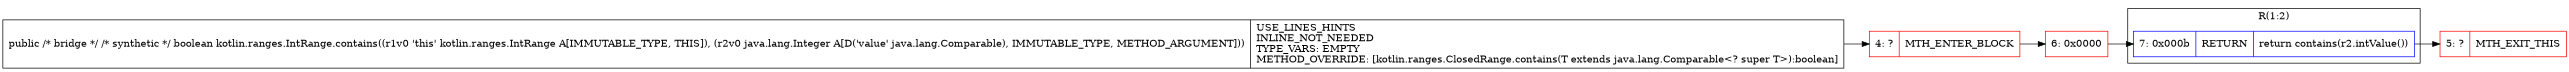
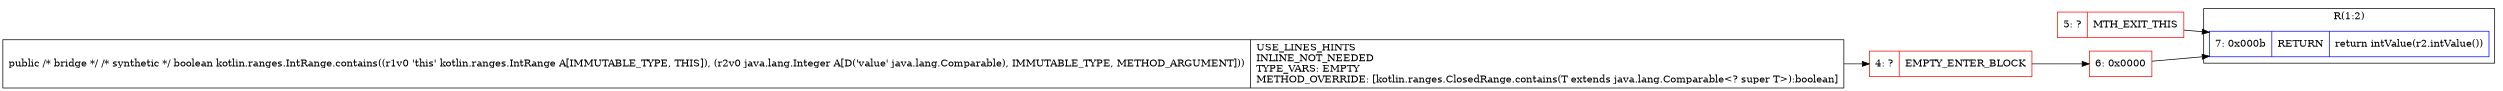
node "4: ?": text "MTH_ENTER_BLOCK" -> "EMPTY_ENTER_BLOCK"
node "7: 0x000b": text "return contains(r2.intValue())" -> "return intValue(r2.intValue())"
edge "7: 0x000b" -> "5: ?": reversed
